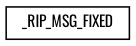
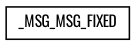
node "_RIP_MSG_FIXED": label "_RIP_MSG_FIXED" -> "_MSG_MSG_FIXED"
